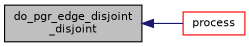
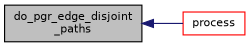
node "do_pgr_edge_disjoint _disjoint": label "do_pgr_edge_disjoint _disjoint" -> "do_pgr_edge_disjoint _paths"
